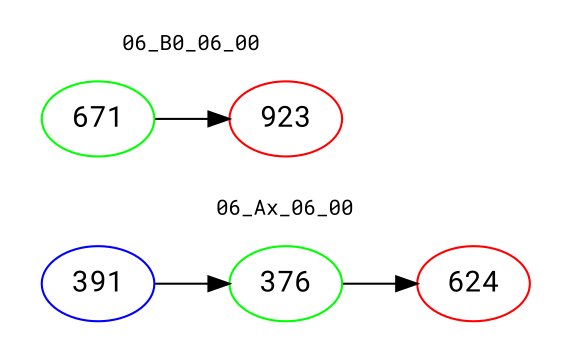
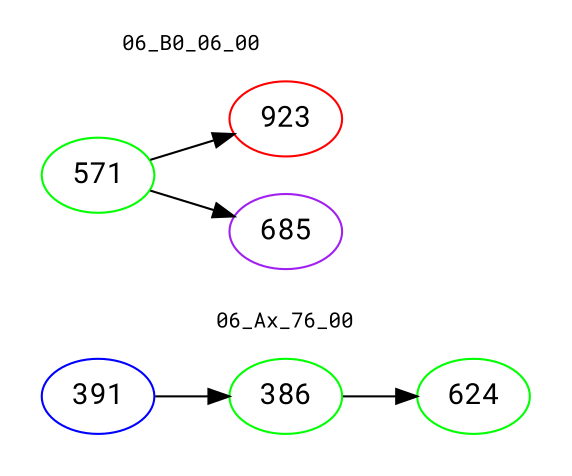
node "671": label "671" -> "571"
cluster "06_Ax_06_00": label "06_Ax_06_00" -> "06_Ax_76_00"
node "685": added
node "376": label "376" -> "386"
node "624": color red -> green
